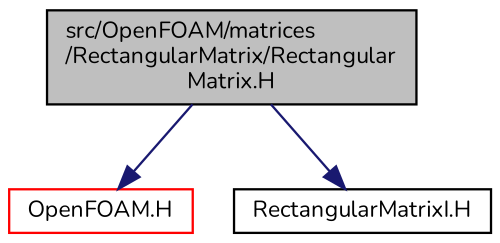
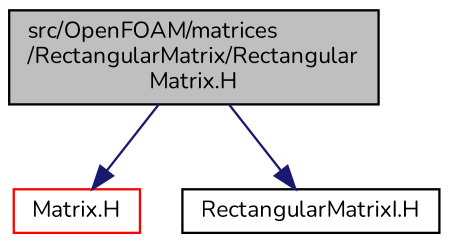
node "OpenFOAM.H": label "OpenFOAM.H" -> "Matrix.H"
